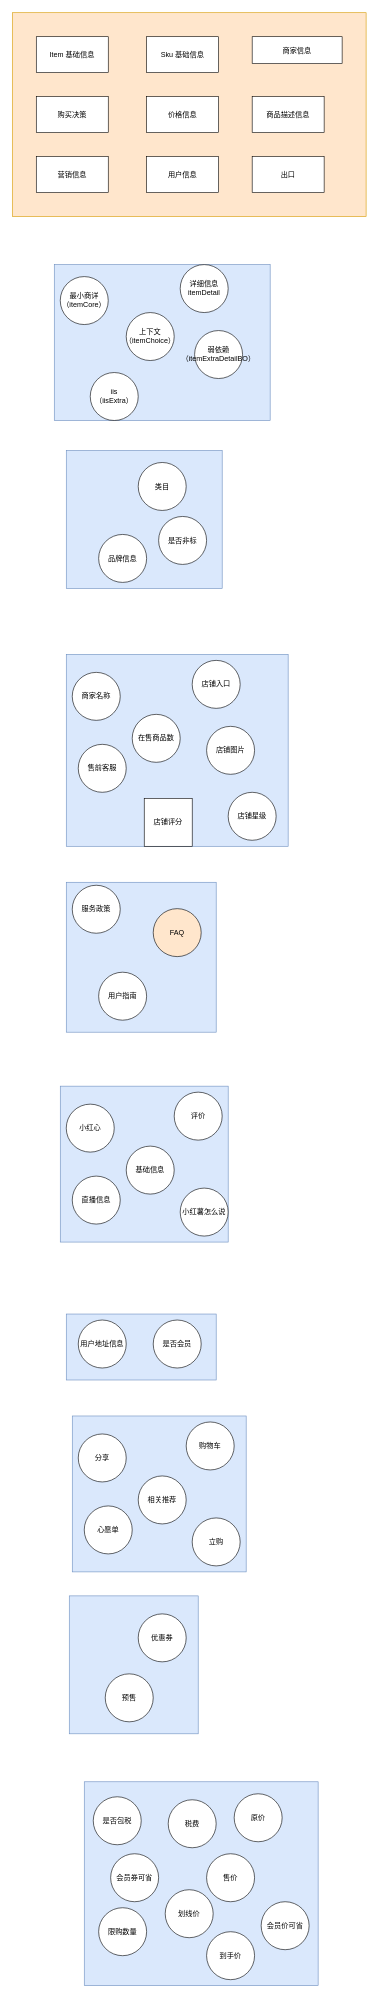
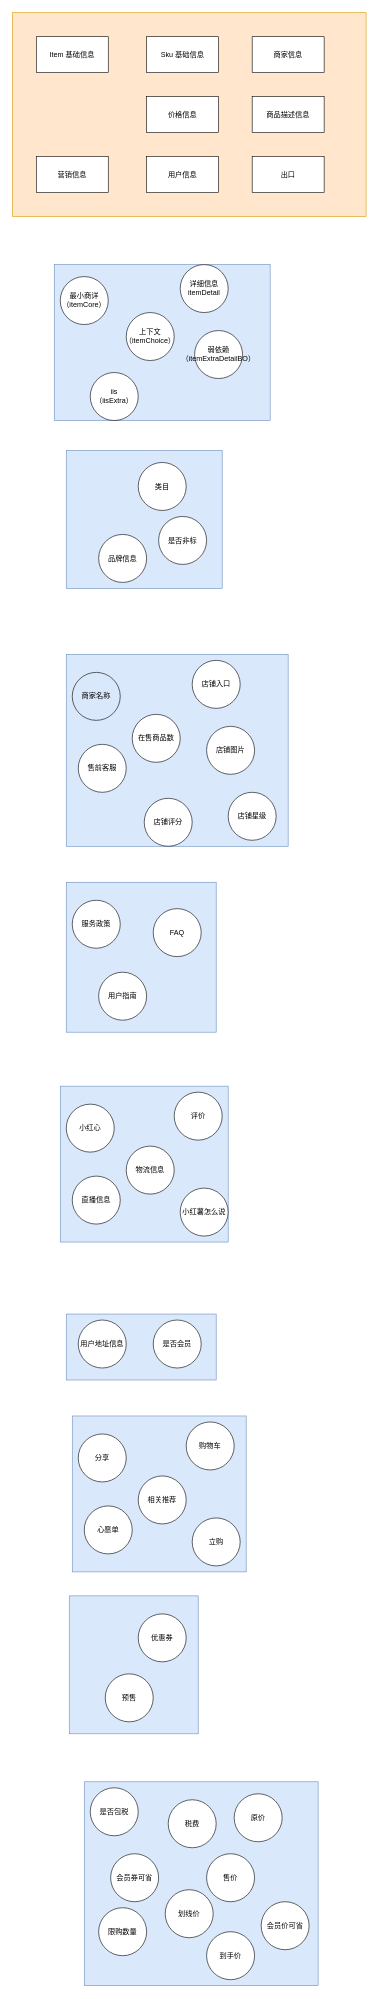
node "商家信息": size 90x27 -> 72x36
node "购买决策": removed
node "商家名称": fillcolor #ffffff -> #dae8fc
node "店铺评分": shape rectangle -> ellipse
node "服务政策": moved (96, 909) -> (96, 924)
node "FAQ": fillcolor #ffe6cc -> #ffffff
node "基础信息": label "基础信息" -> "物流信息"
node "是否包税": moved (117, 1821) -> (114, 1812)
